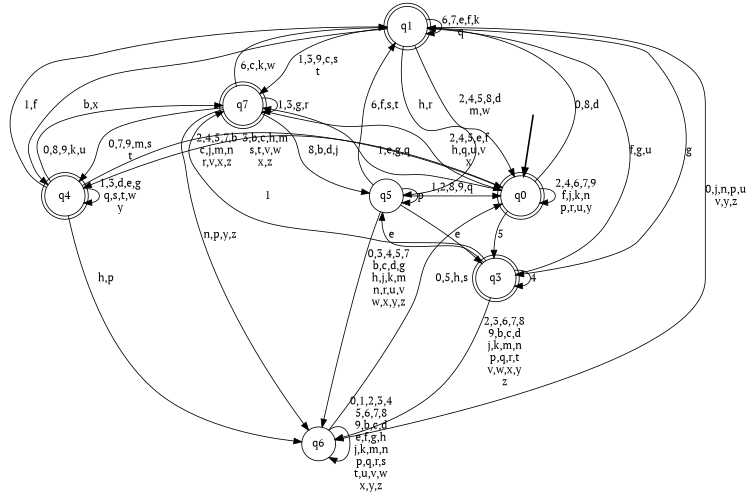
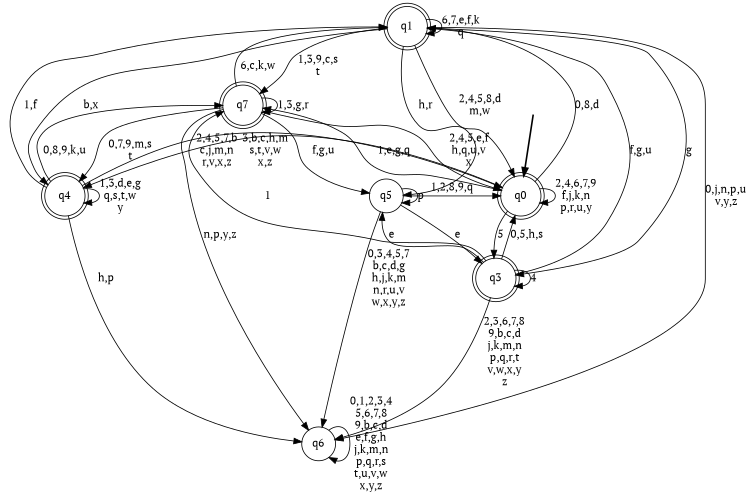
edge "q5" -> "q1": removed, label "6,f,s,t"
edge "q7" -> "q5": label "8,b,d,j" -> "f,g,u"
edge "q6" -> "q0": now "q3" -> "q0"
